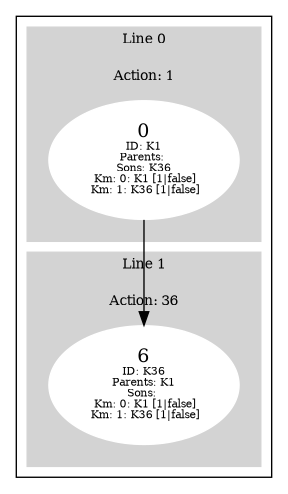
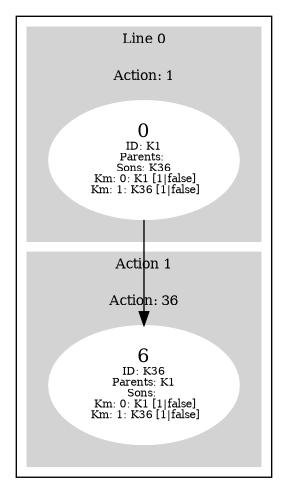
cluster "Line 1": label "Line 1" -> "Action 1"
